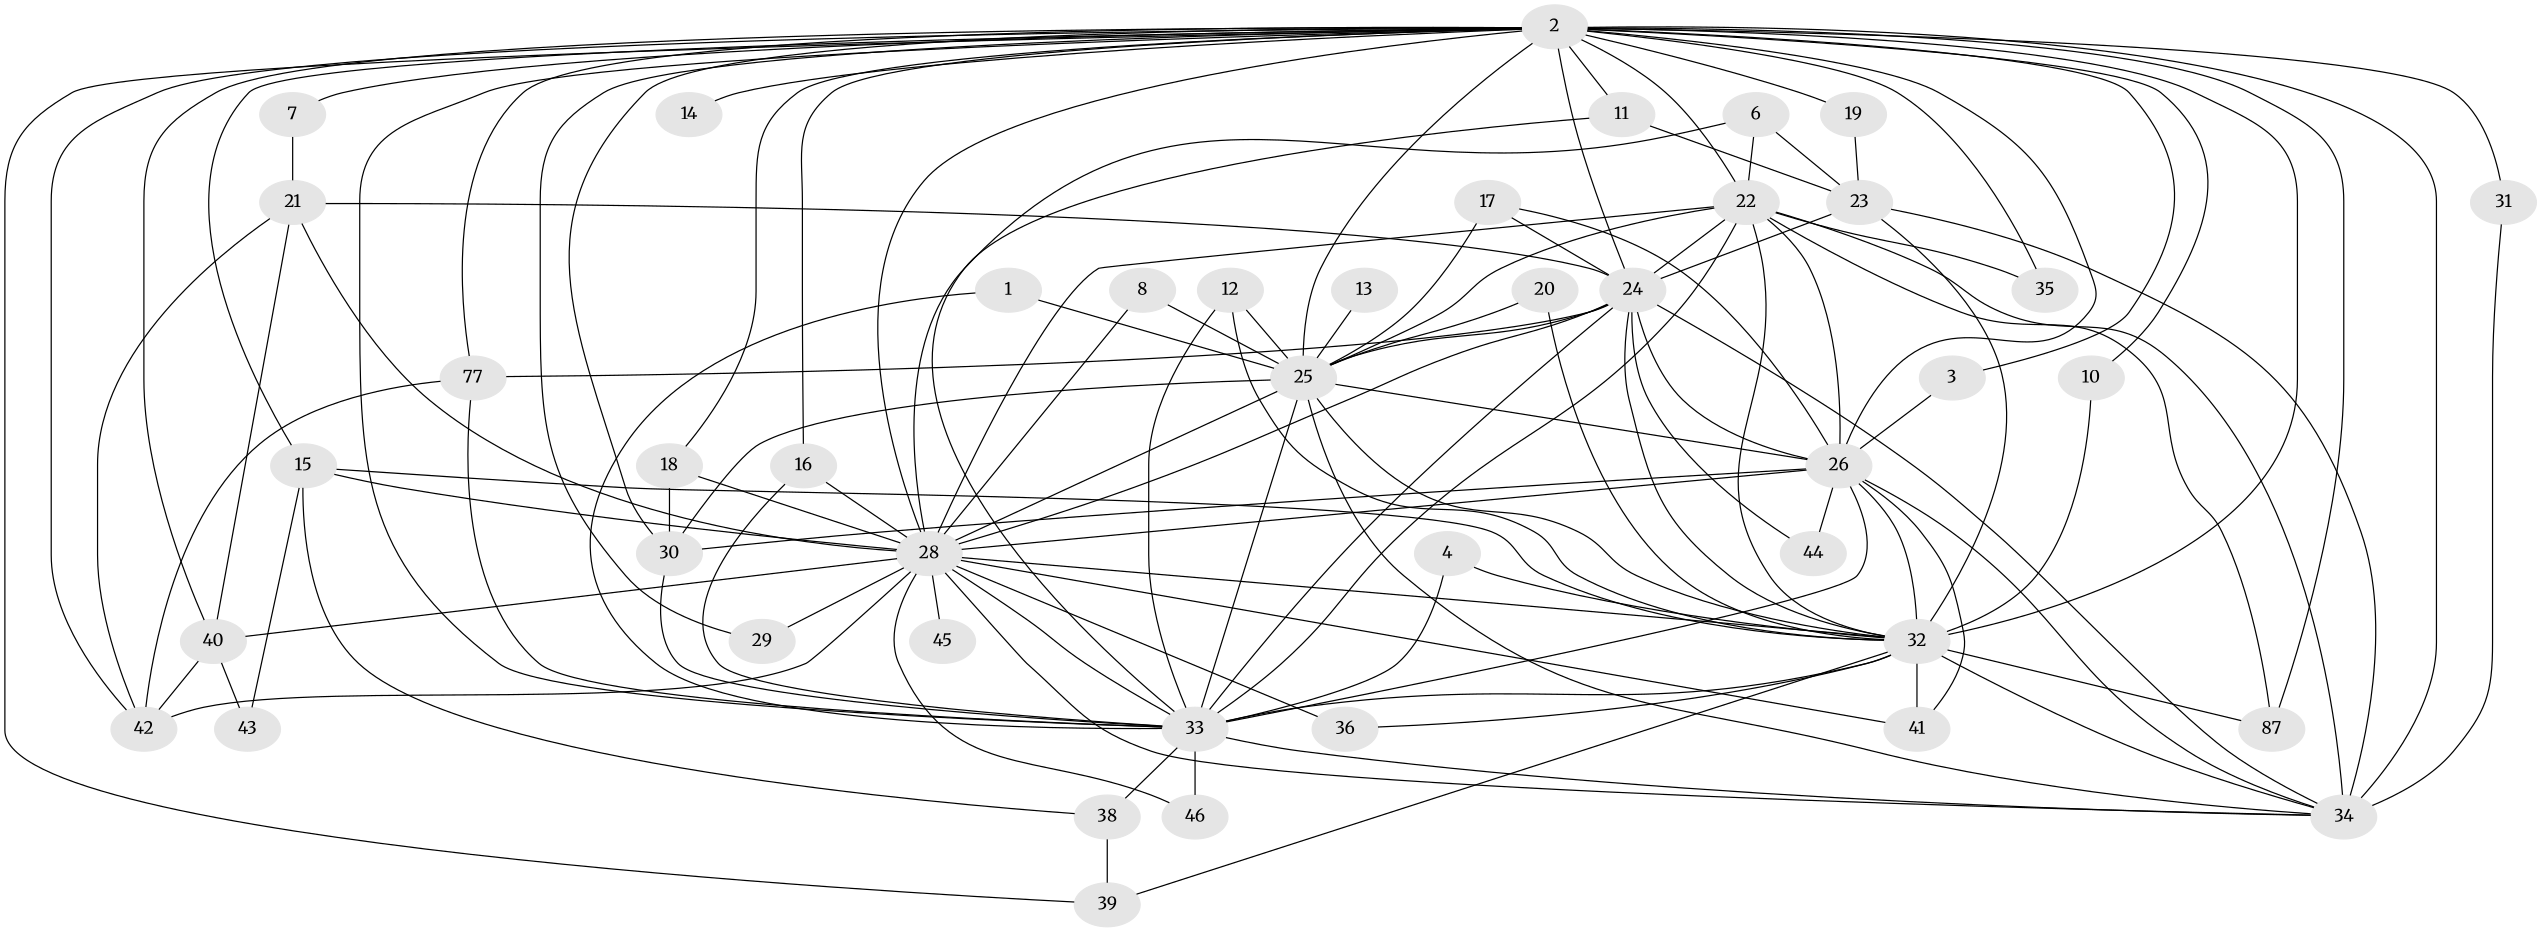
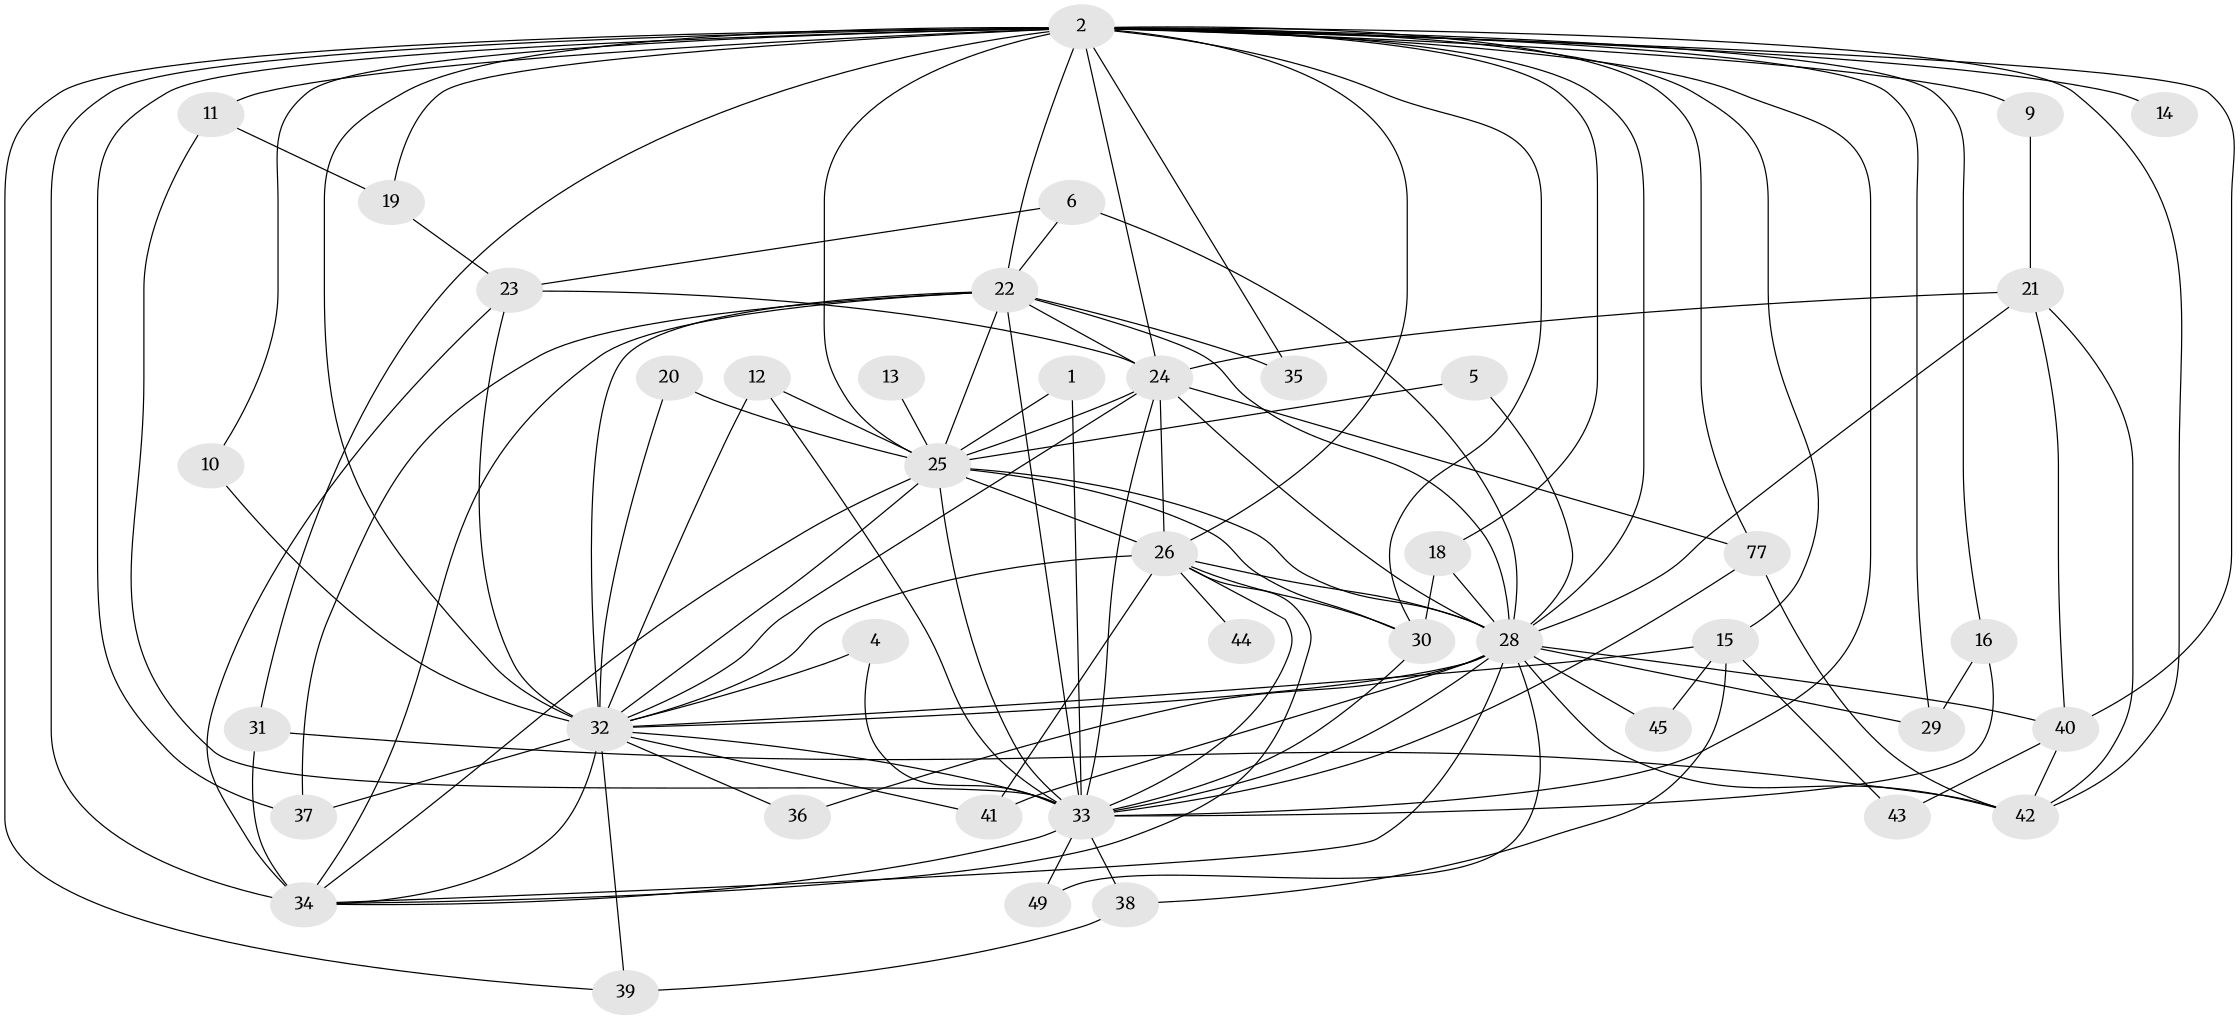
node "7": label "7" -> "9"
edge "11" -- "23": now "11" -- "19"
node "17": removed
node "8": label "8" -> "5"
edge "22" -- "26": removed
node "3": removed
edge "24" -- "44": removed
edge "16" -- "28": now "16" -- "29"
edge "15" -- "28": now "15" -- "45"
edge "24" -- "34": removed
node "87": label "87" -> "37"
edge "31" -- "42": added
node "46": label "46" -> "49"
